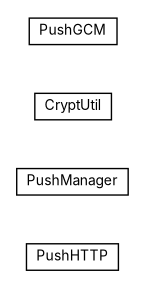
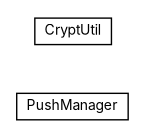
node "PushGCM": removed
node "PushHTTP": removed
